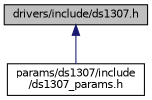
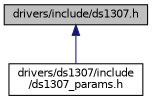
node "params/ds1307/include /ds1307_params.h": label "params/ds1307/include /ds1307_params.h" -> "drivers/ds1307/include /ds1307_params.h"
